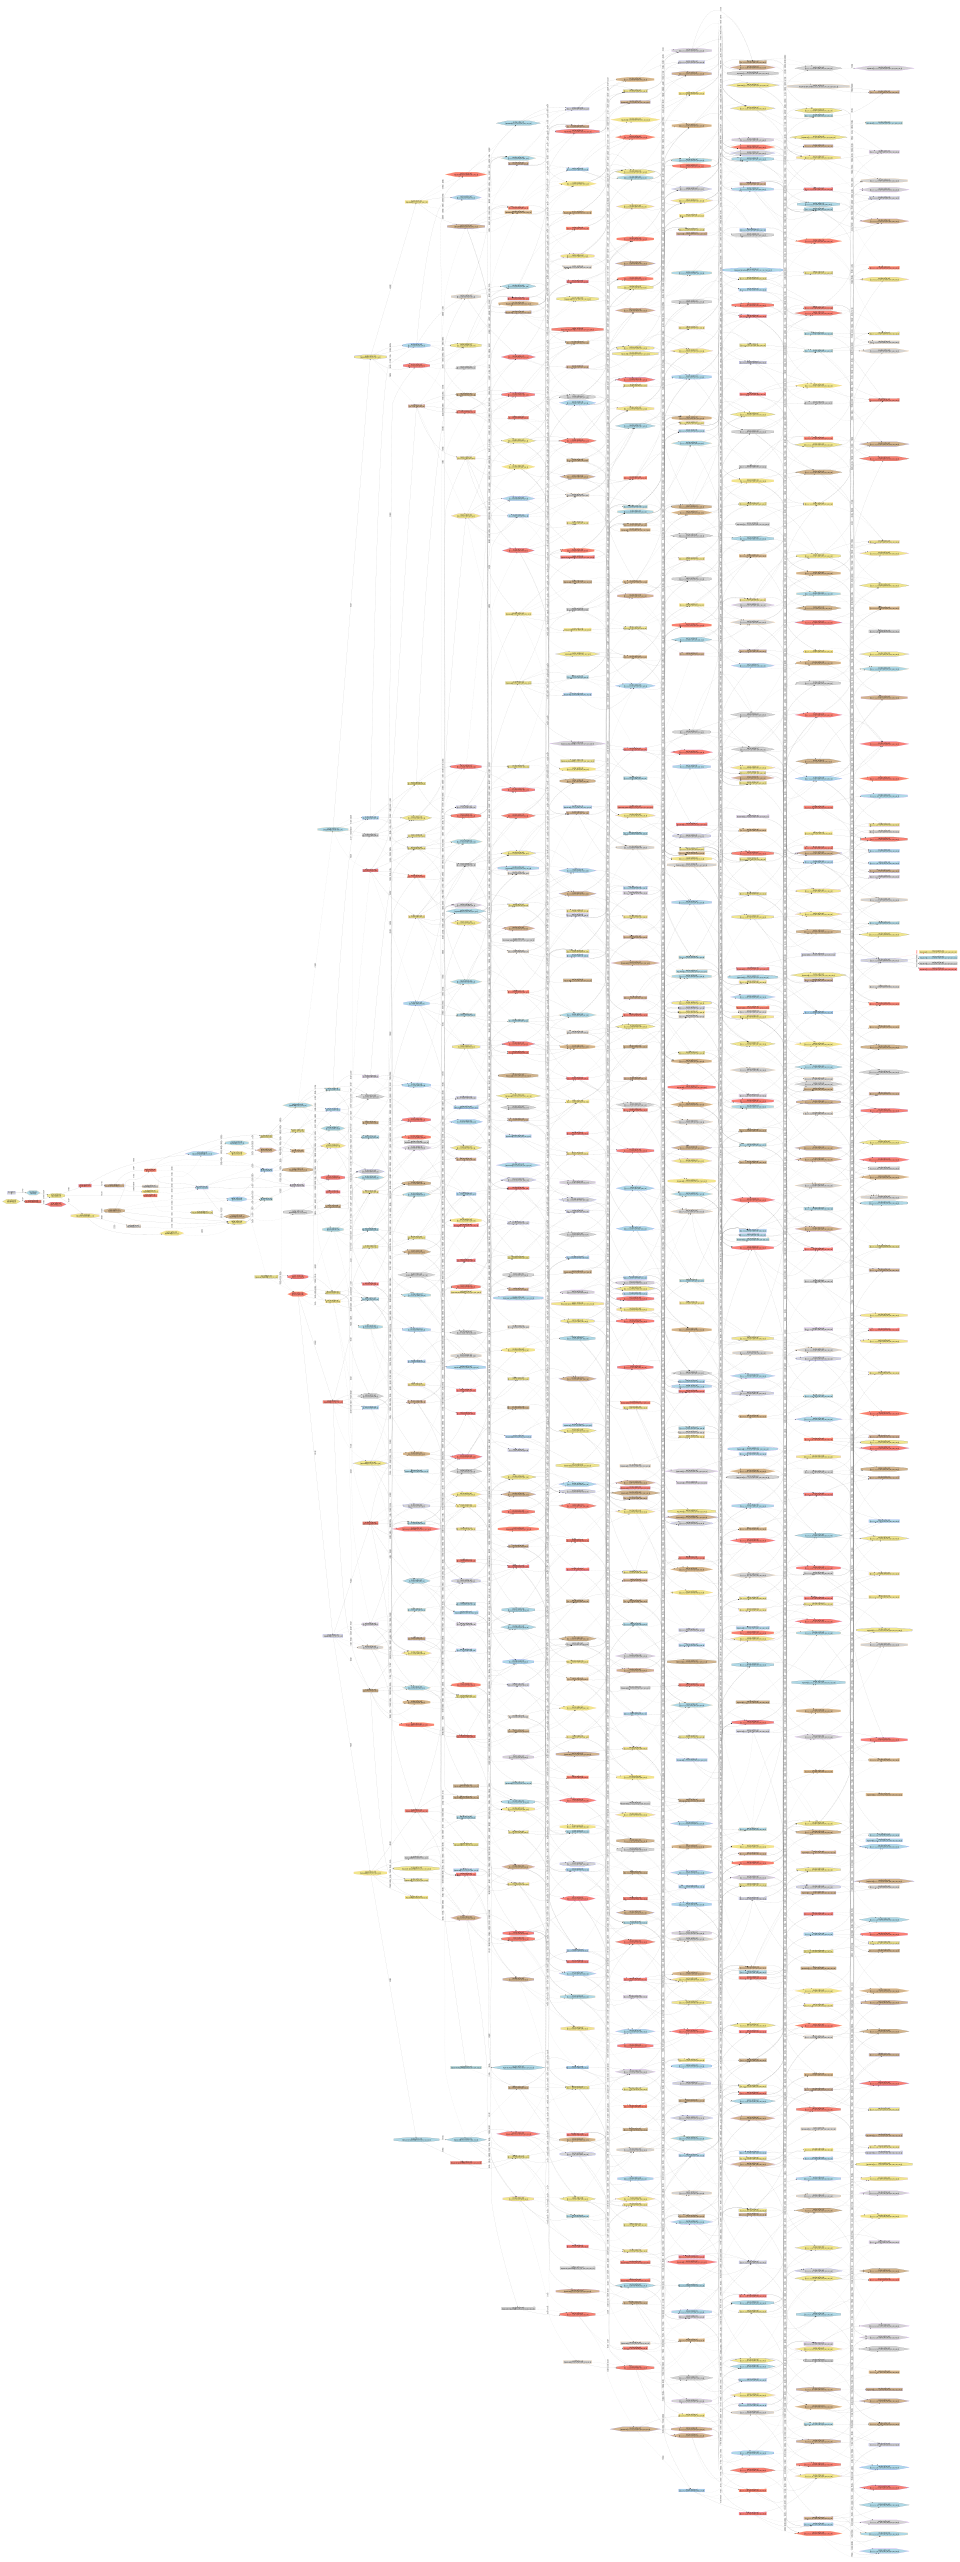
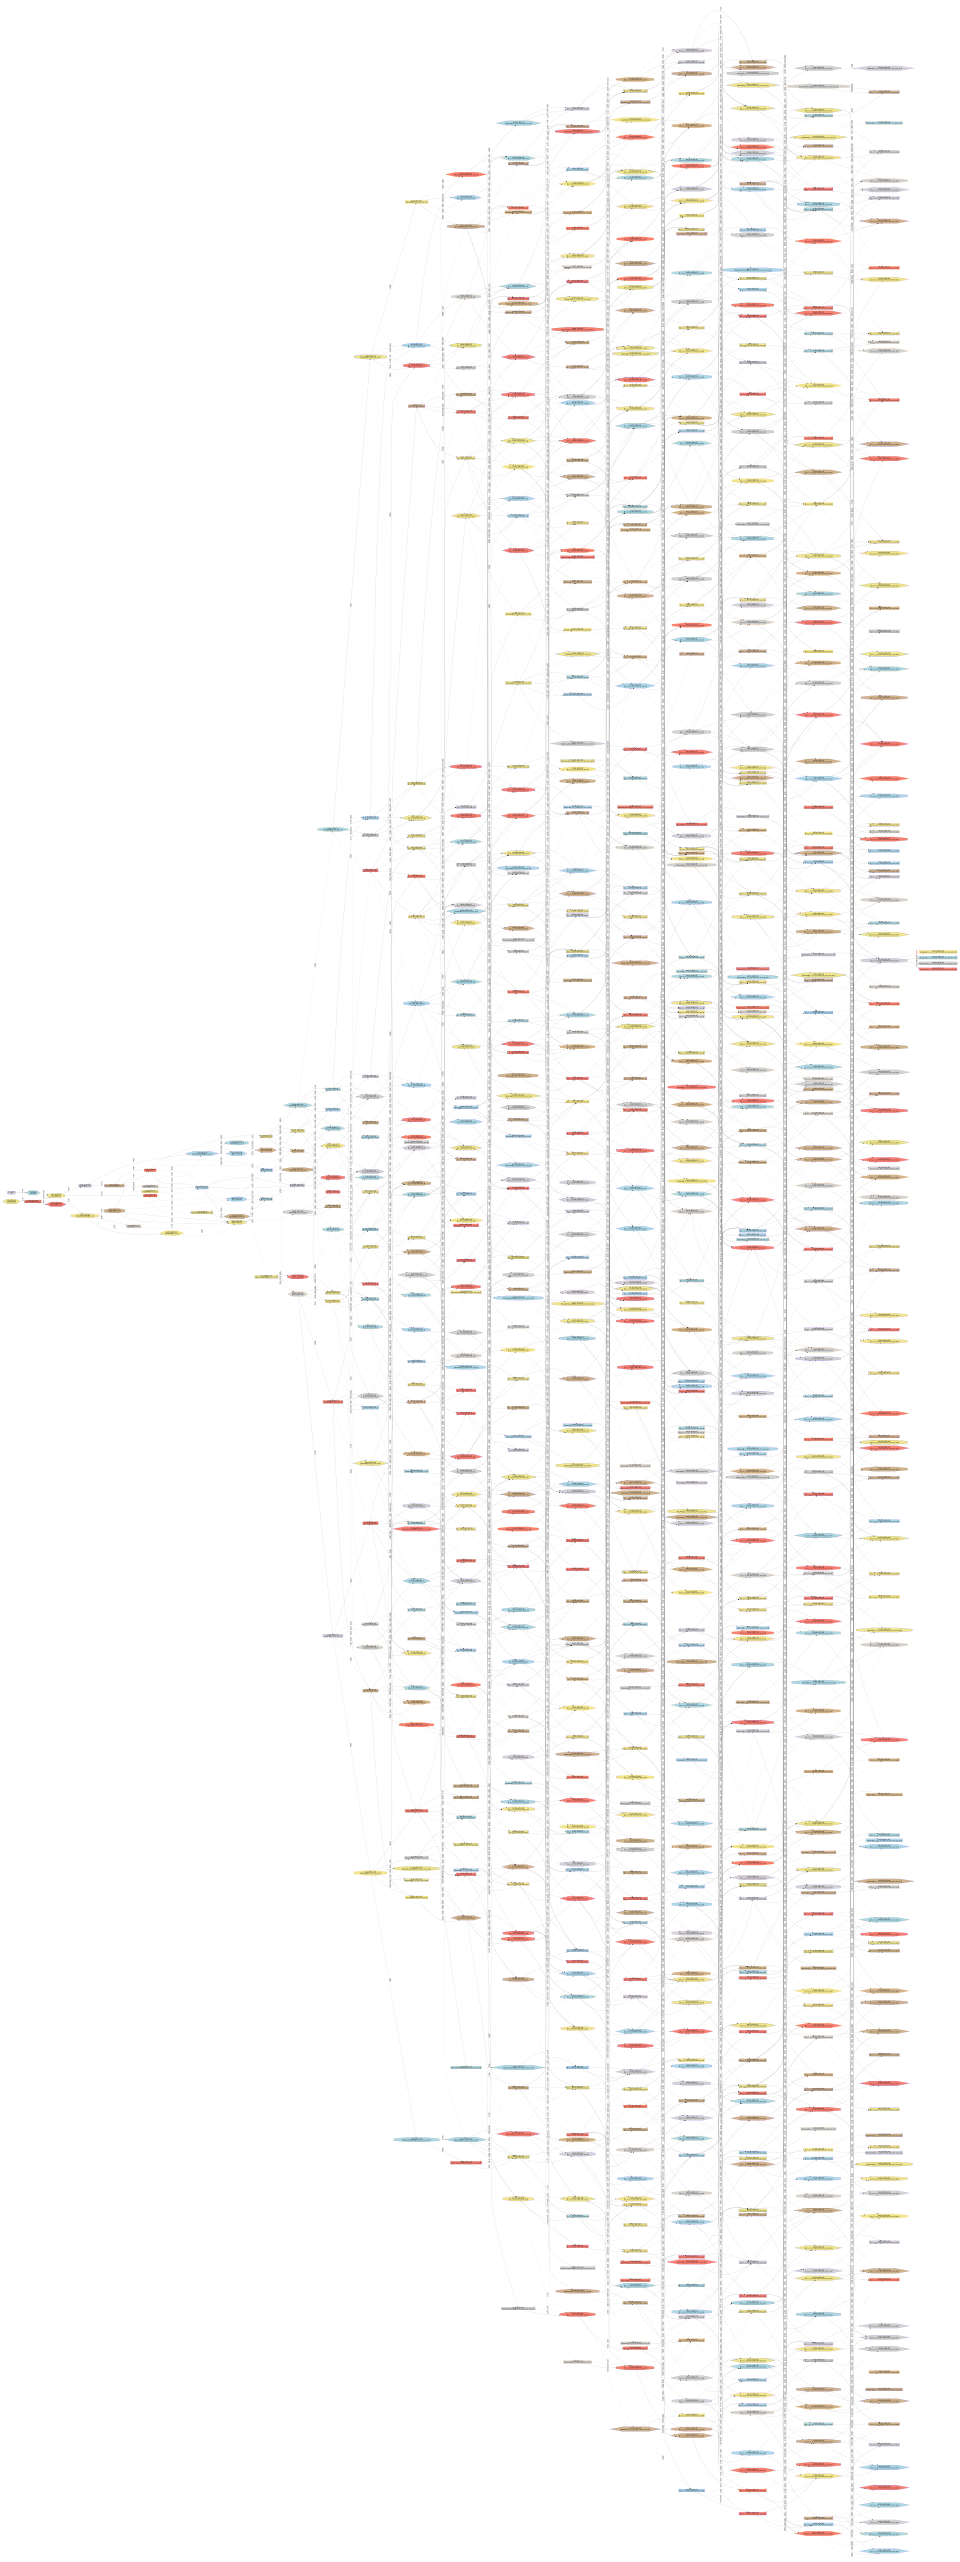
node "S22: [178, 237] [200, 289] {}{1, 2, 3, 4, 5, 6, 11, 12}": fillcolor khaki -> lightblue
node "S7: [132, 165] [177, 227] {T0J3:177-227}{1, 2, 3, 4, 11}": fillcolor salmon -> lightgrey
node "S29: [233, 323] [249, 342] {}{1, 2, 3, 4, 7, 8, 11, 12, 16}": fillcolor salmon -> lightgrey
